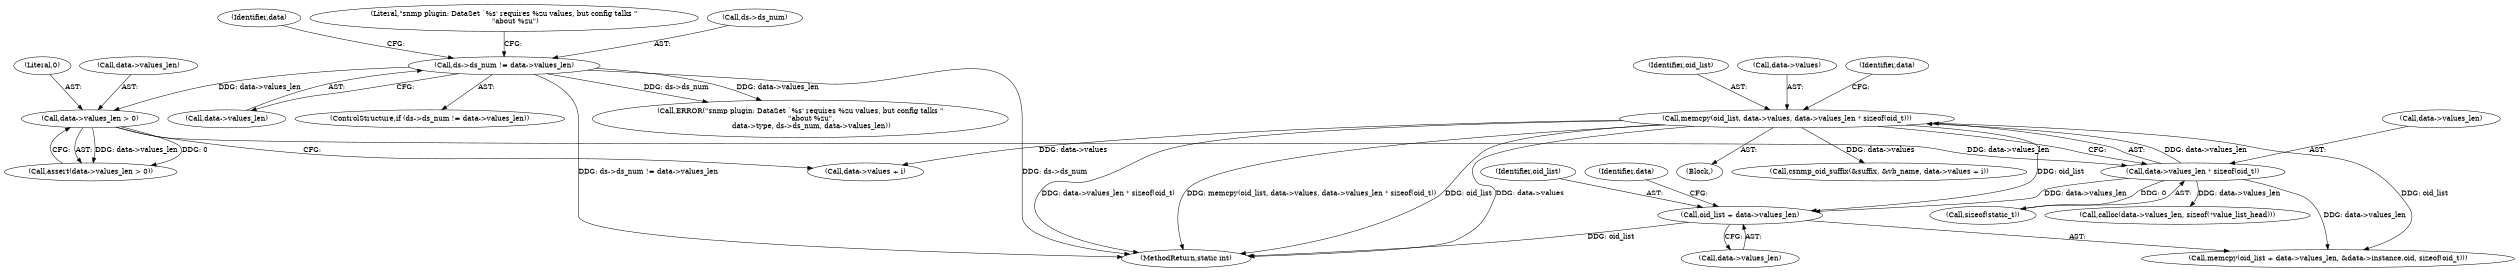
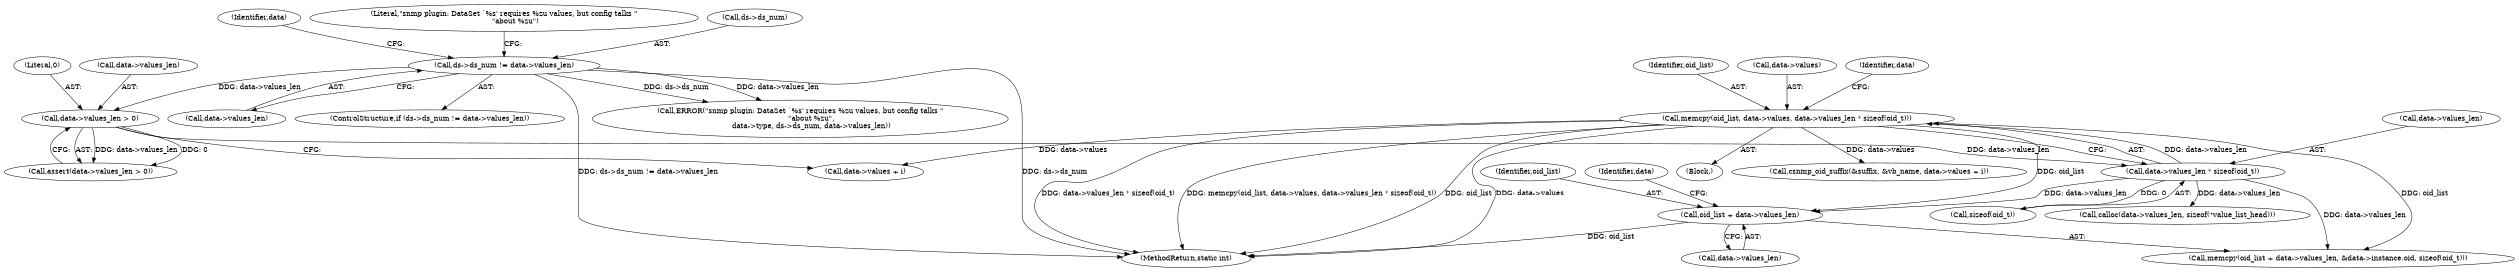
node "(Call,sizeof(static_t))": label "(Call,sizeof(static_t))" -> "(Call,sizeof(oid_t))"
